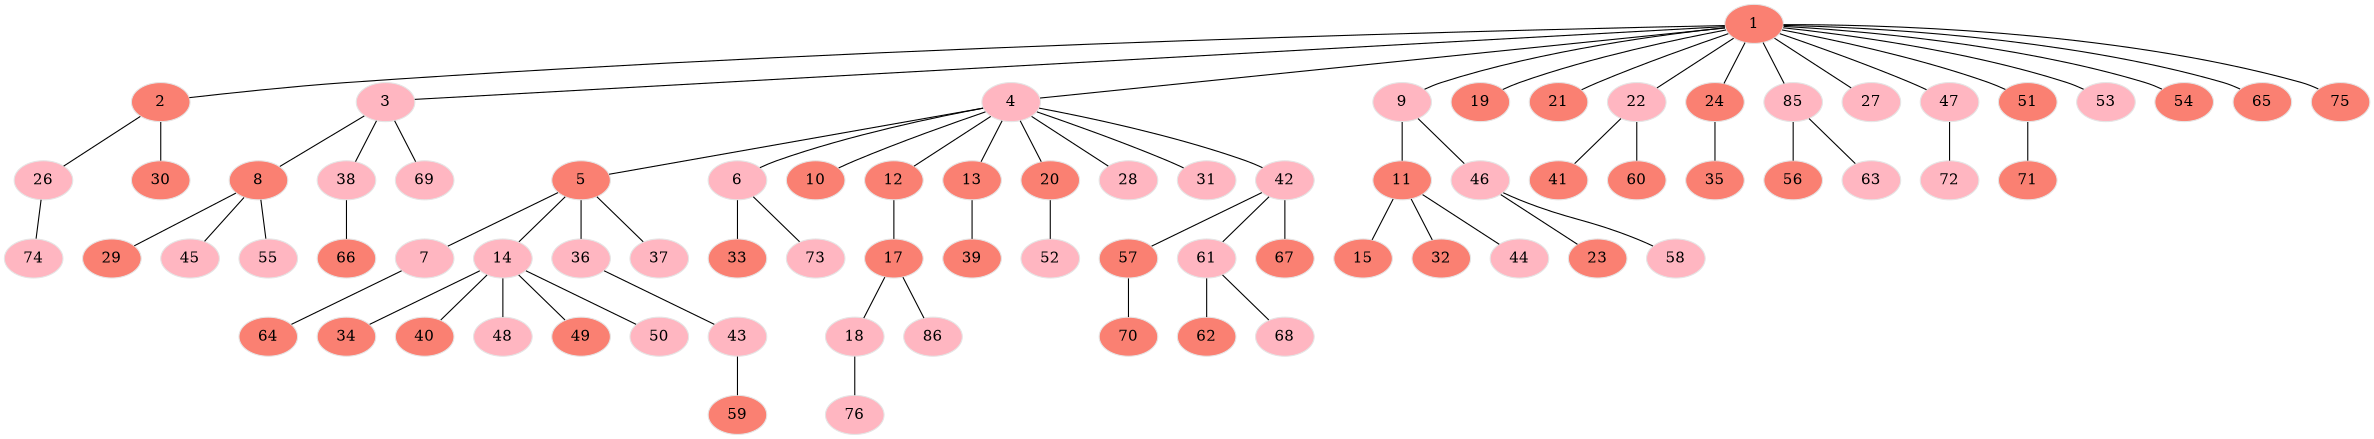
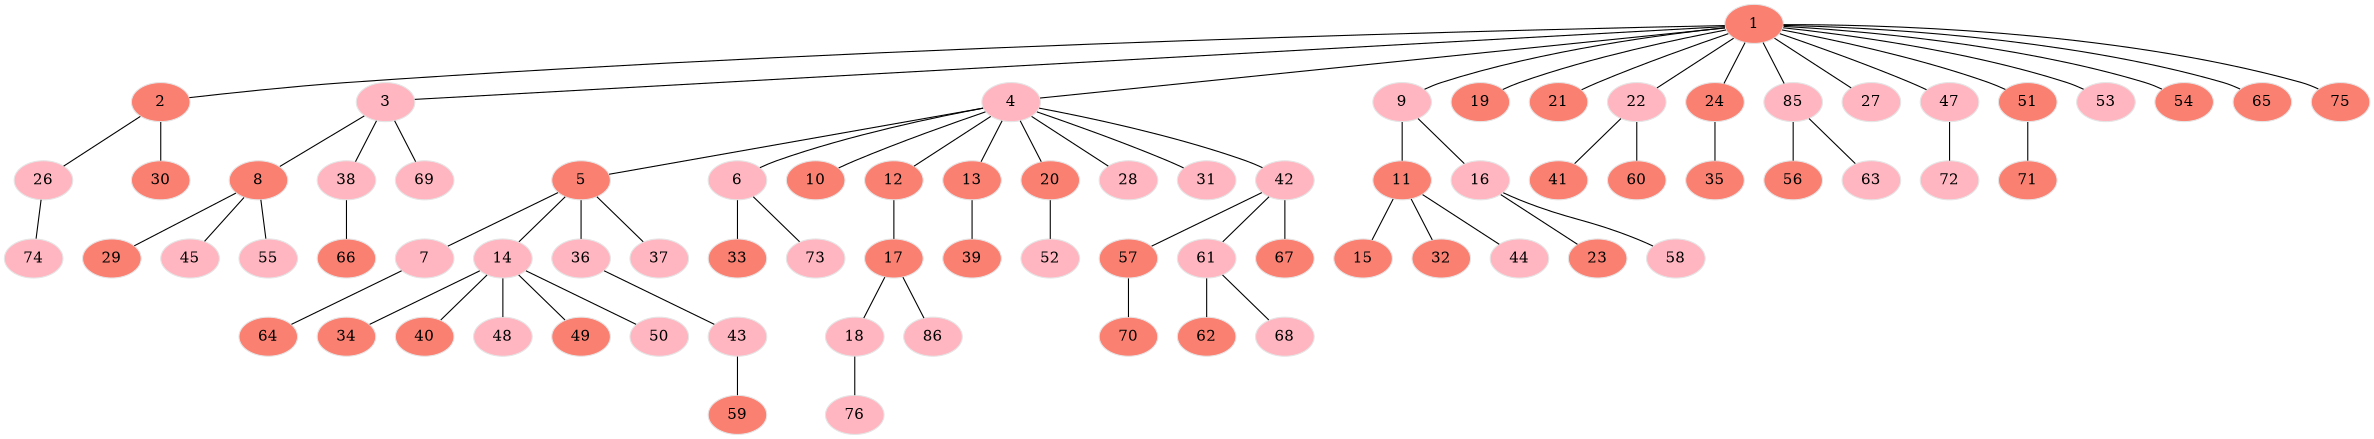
node "46": label "46" -> "16"
